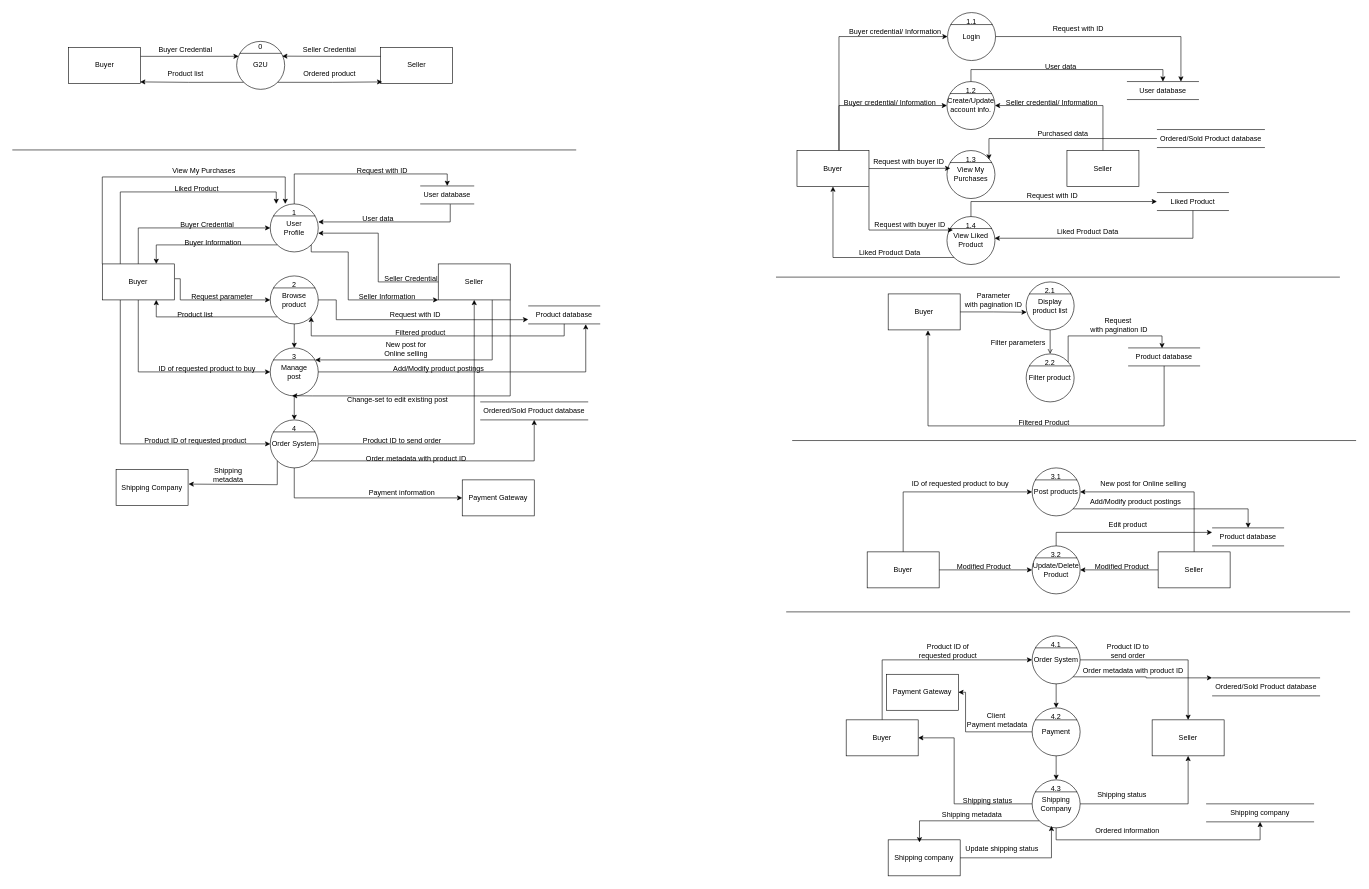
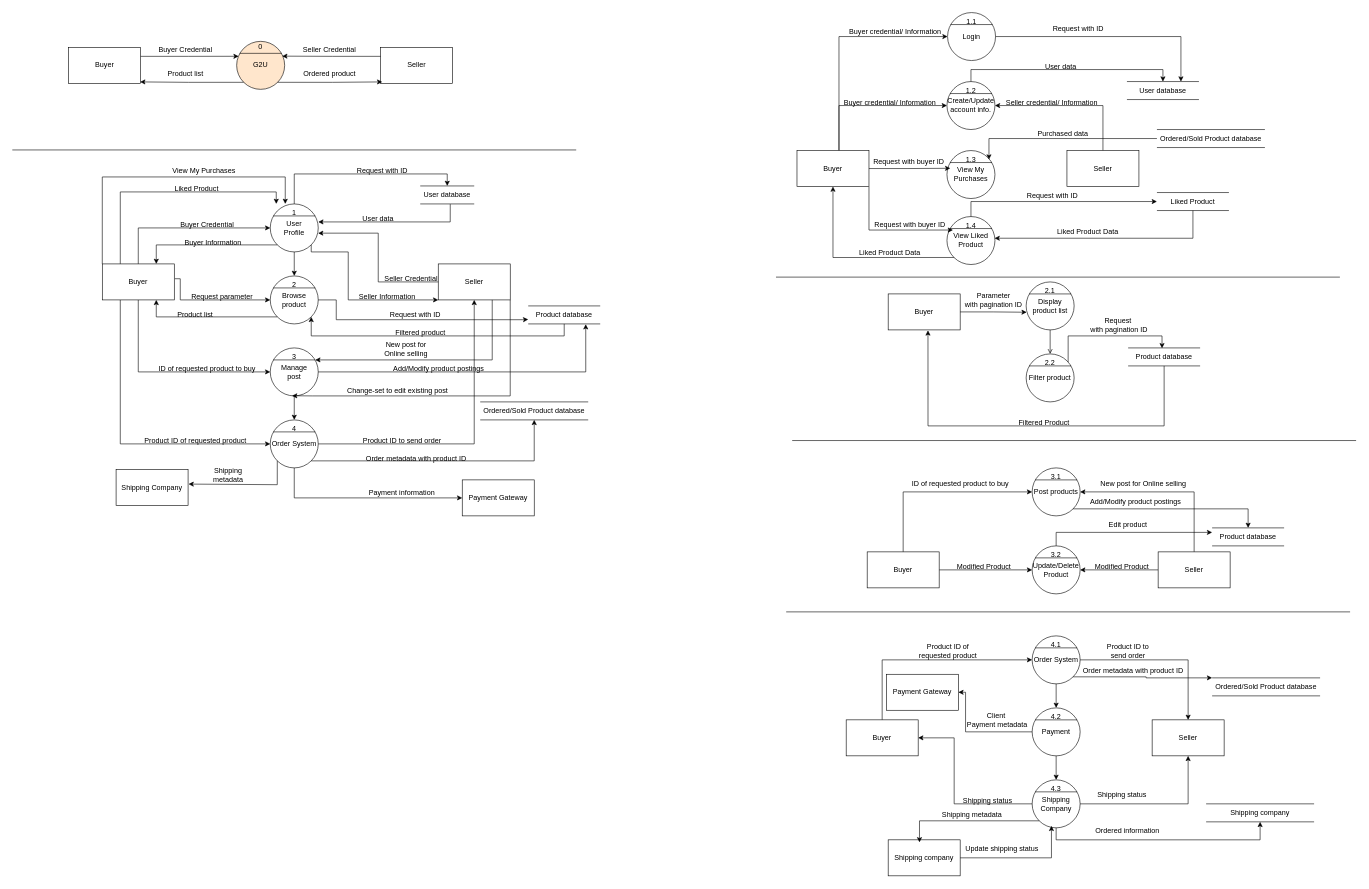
node "G2U": fillcolor #ffffff -> #ffe6cc
edge "User Profile" -> "2": added
edge "Browse product" -> "3": removed
node "Filter parameters": removed
node "Change-set to edit existing post": moved (398, 400) -> (398, 391)
